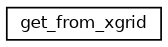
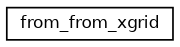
node "get_from_xgrid": label "get_from_xgrid" -> "from_from_xgrid"
